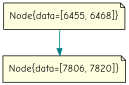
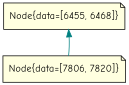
edge "Node{data=[6455, 6468]}" -> "Node{data=[7806, 7820]}": reversed
